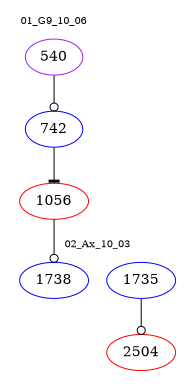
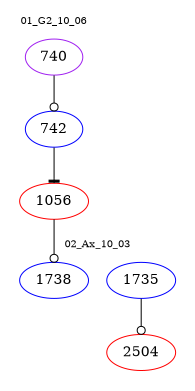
cluster "01_G9_10_06": label "01_G9_10_06" -> "01_G2_10_06"
node "540": label "540" -> "740"
